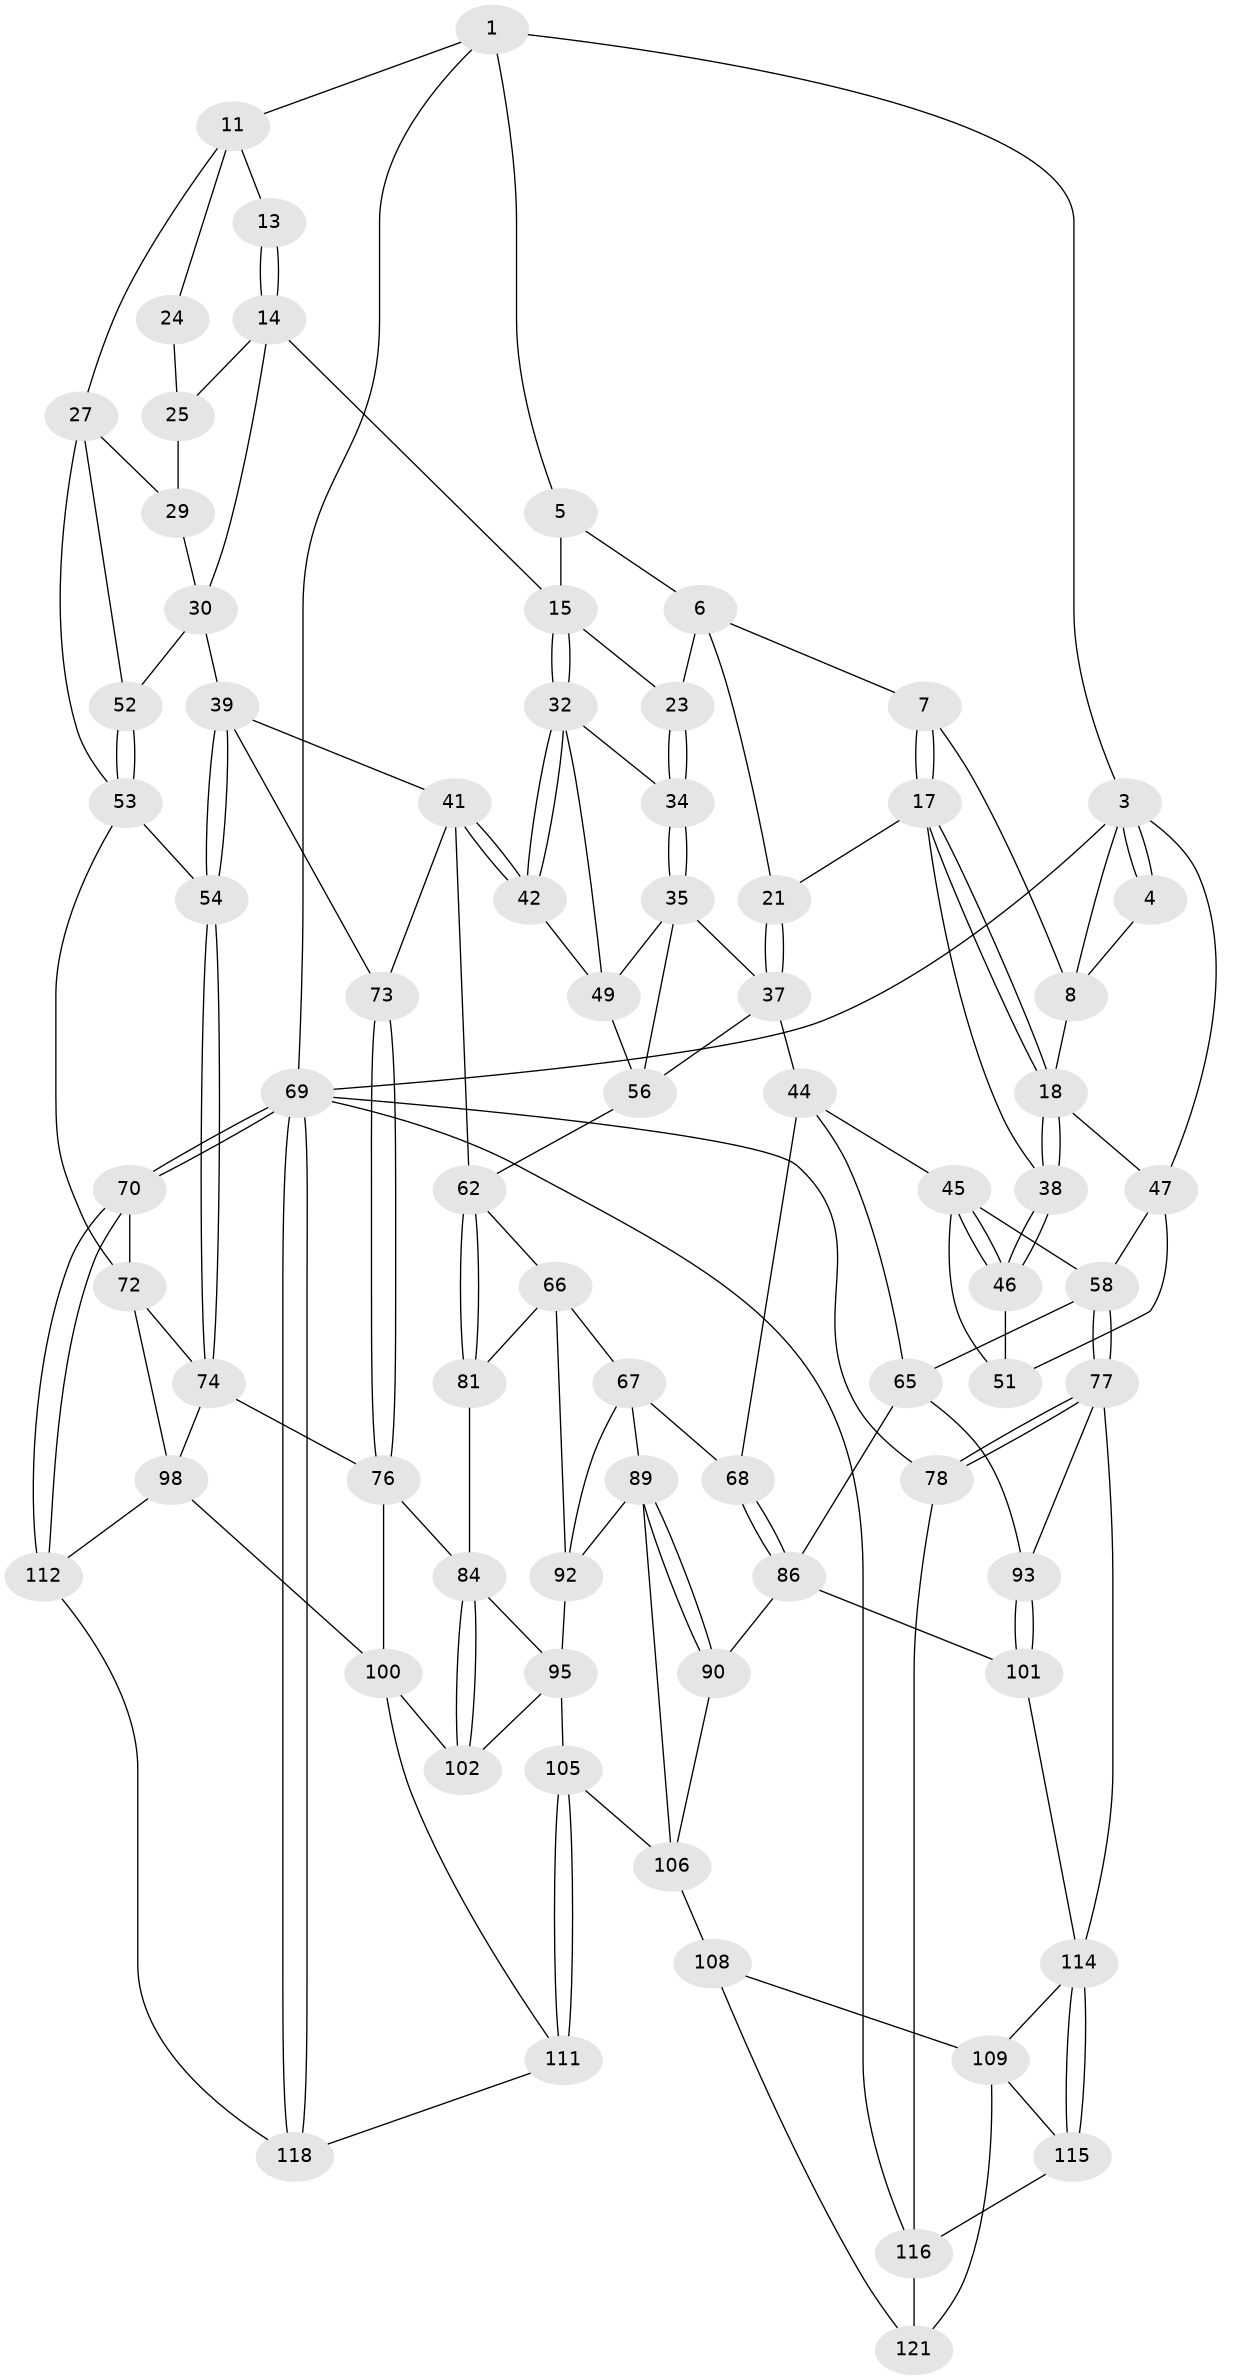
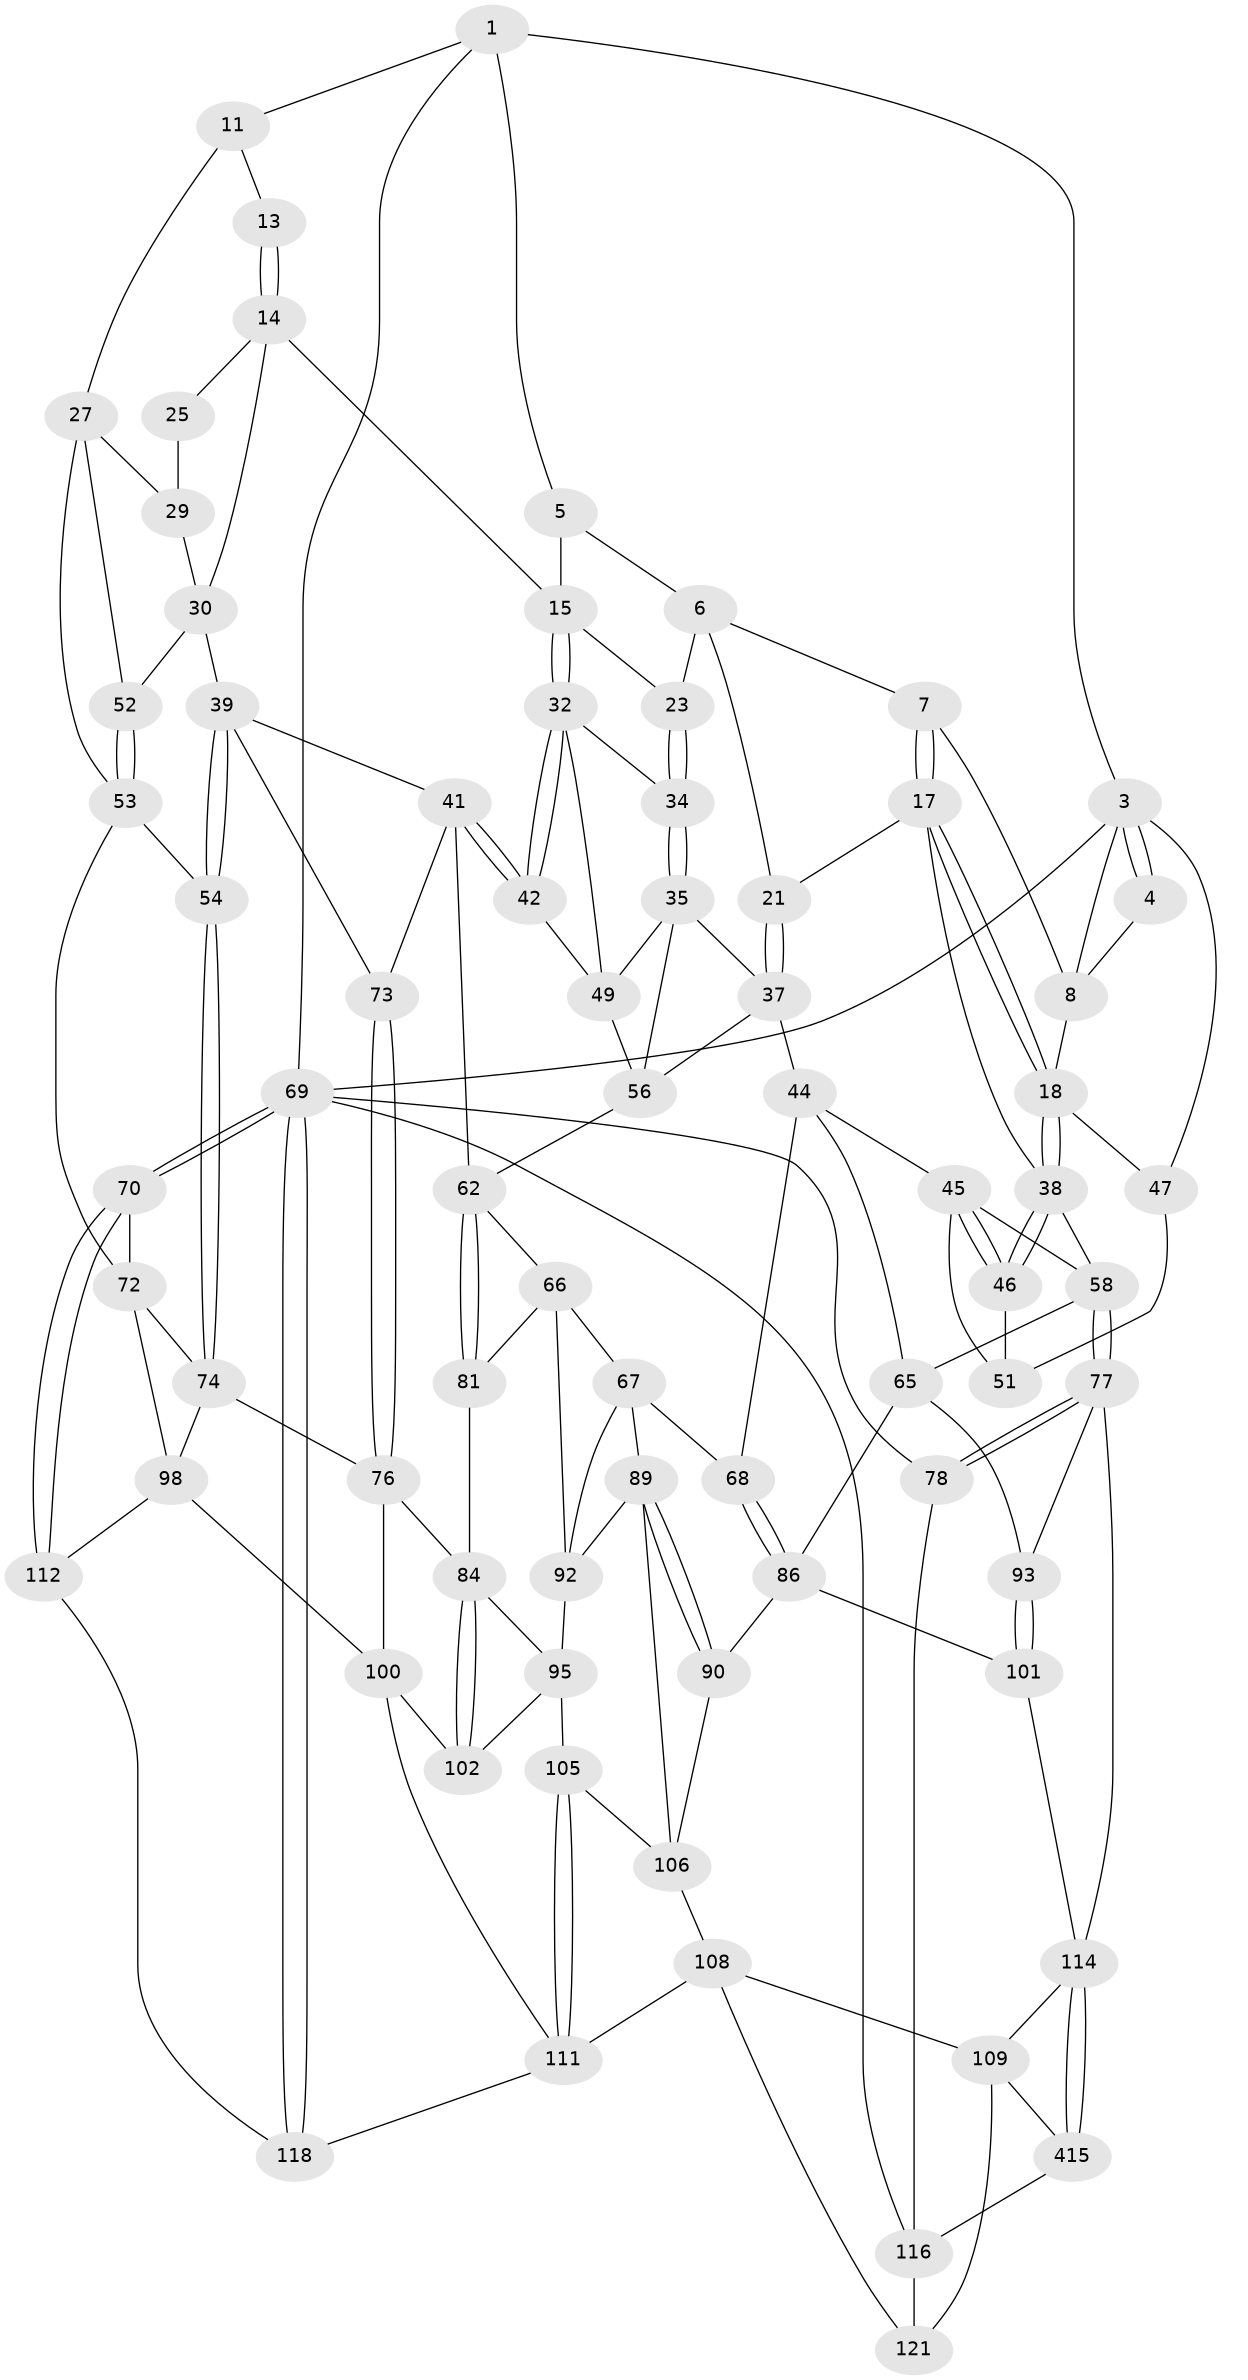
node "24": removed
edge "47" -- "58": now "38" -- "58"
edge "108" -- "111": added
node "115": label "115" -> "415"
